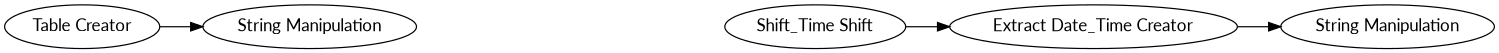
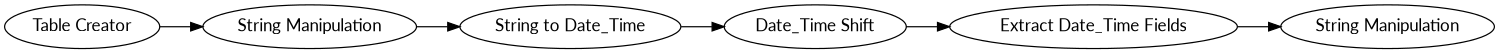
node "String to Date_Time": added
node "Shift_Time Shift": label "Shift_Time Shift" -> "Date_Time Shift"
node "Extract Date_Time Creator": label "Extract Date_Time Creator" -> "Extract Date_Time Fields"
